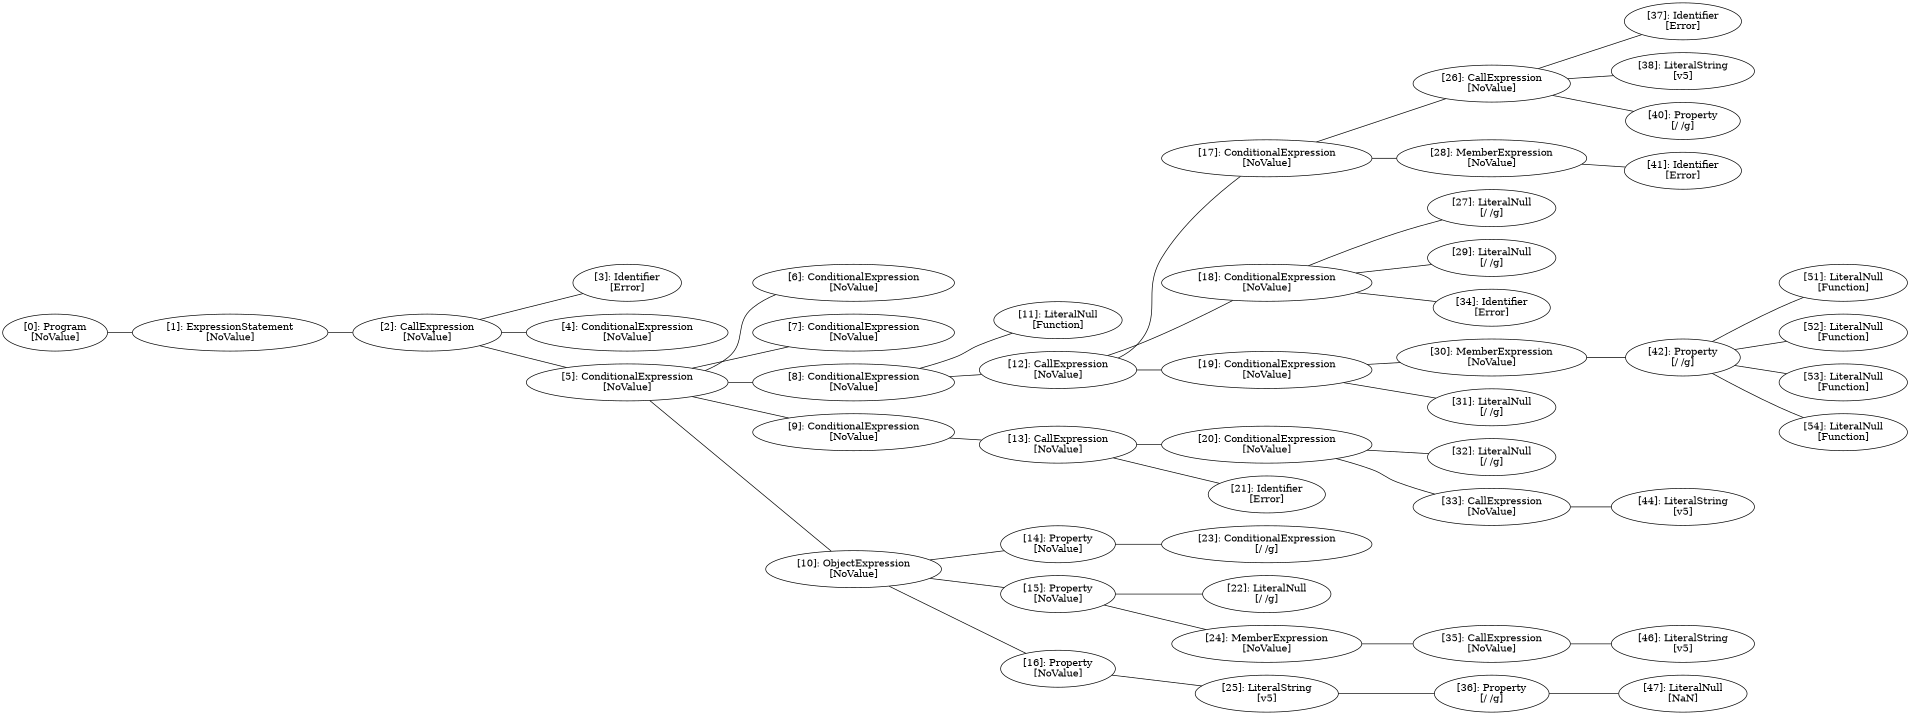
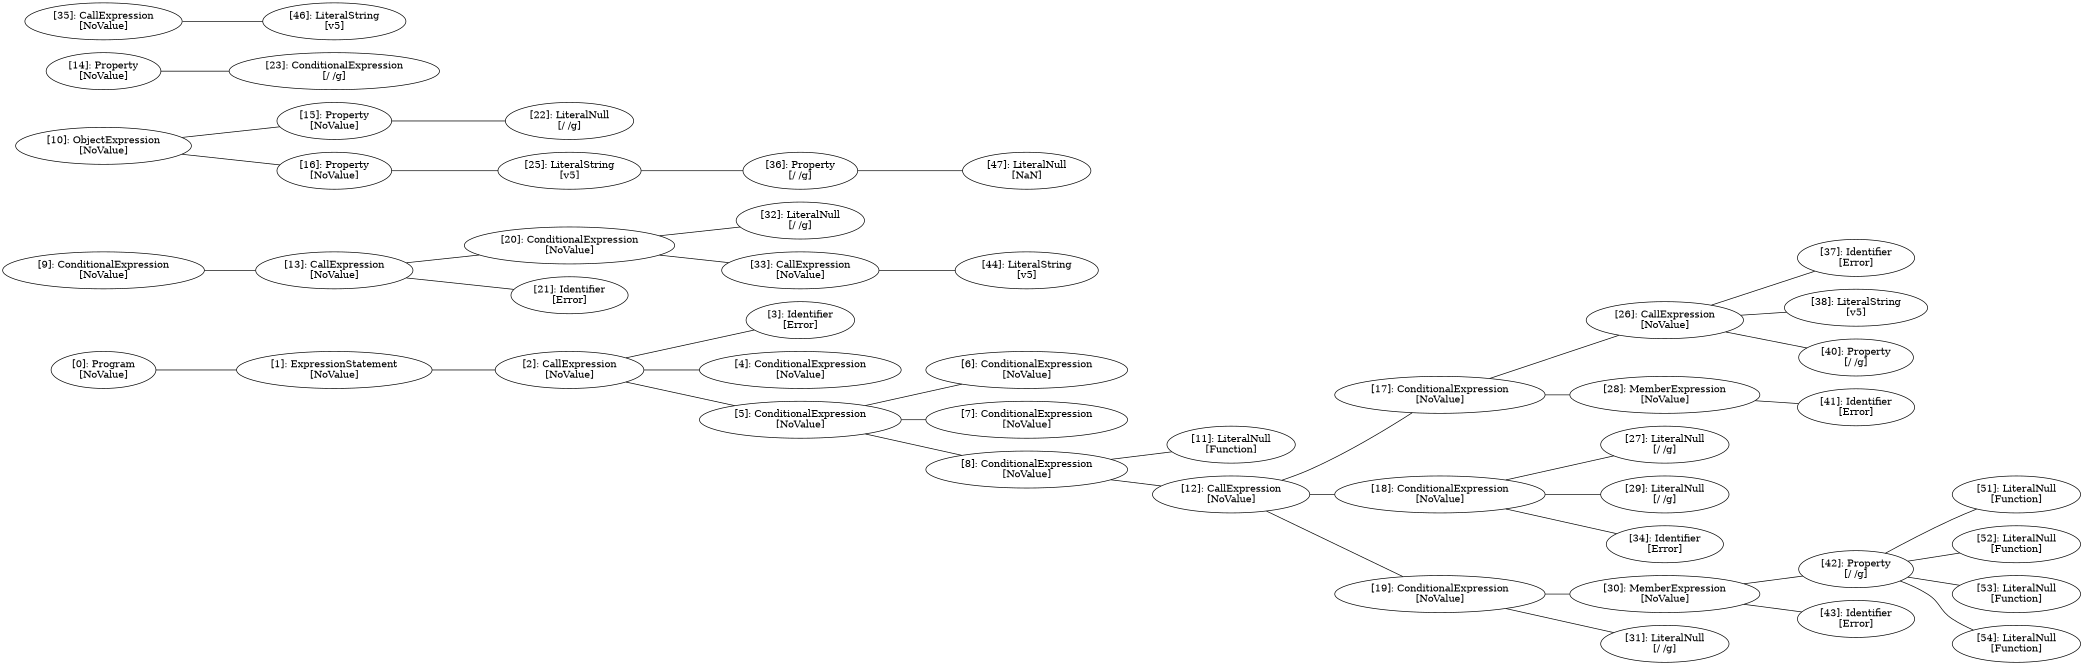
edge "[5]: ConditionalExpression [NoValue]" -- "[9]: ConditionalExpression [NoValue]": removed
edge "[5]: ConditionalExpression [NoValue]" -- "[10]: ObjectExpression [NoValue]": removed
edge "[14]: Property [NoValue]" -- "[10]: ObjectExpression [NoValue]": removed
node "[43]: Identifier [Error]": added
node "[24]: MemberExpression [NoValue]": removed
